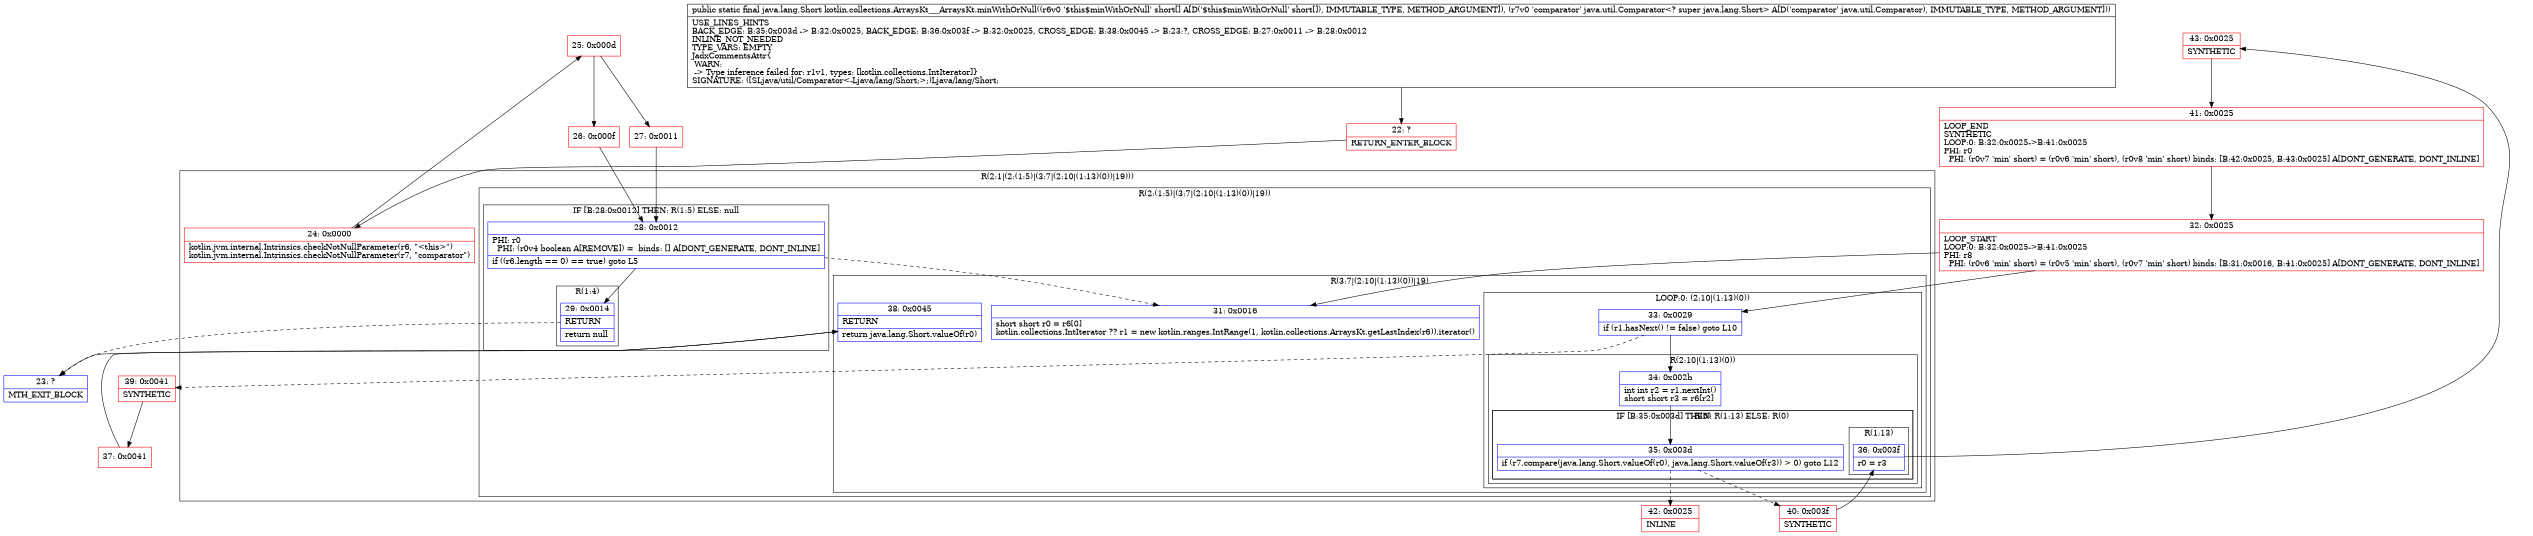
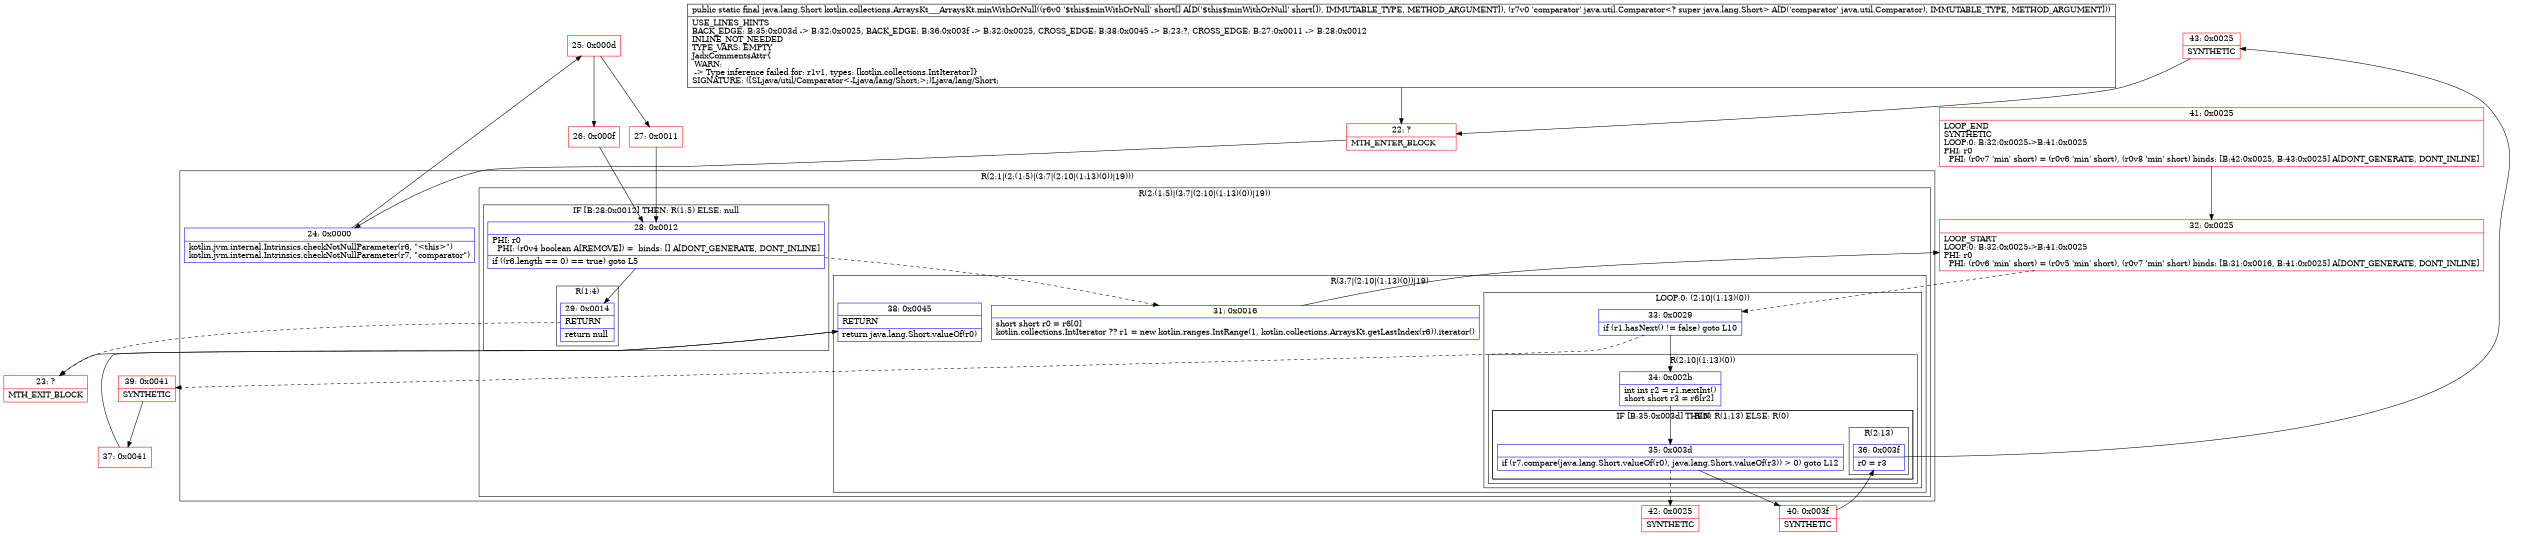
edge "43: 0x0025" -> "41: 0x0025": now "43: 0x0025" -> "22: ?"
node "22: ?": text "RETURN_ENTER_BLOCK" -> "MTH_ENTER_BLOCK"
node "24: 0x0000": color red -> blue
node "32: 0x0025": text "PHI: r8" -> "PHI: r0"
edge "32: 0x0025" -> "31: 0x0016": reversed
edge "32: 0x0025" -> "33: 0x0029": style solid -> dashed
node "23: ?": color blue -> red
cluster "R(1:13)": label "R(1:13)" -> "R(2:13)"
edge "35: 0x003d" -> "40: 0x003f": style dashed -> solid
node "42: 0x0025": text "INLINE" -> "SYNTHETIC"
